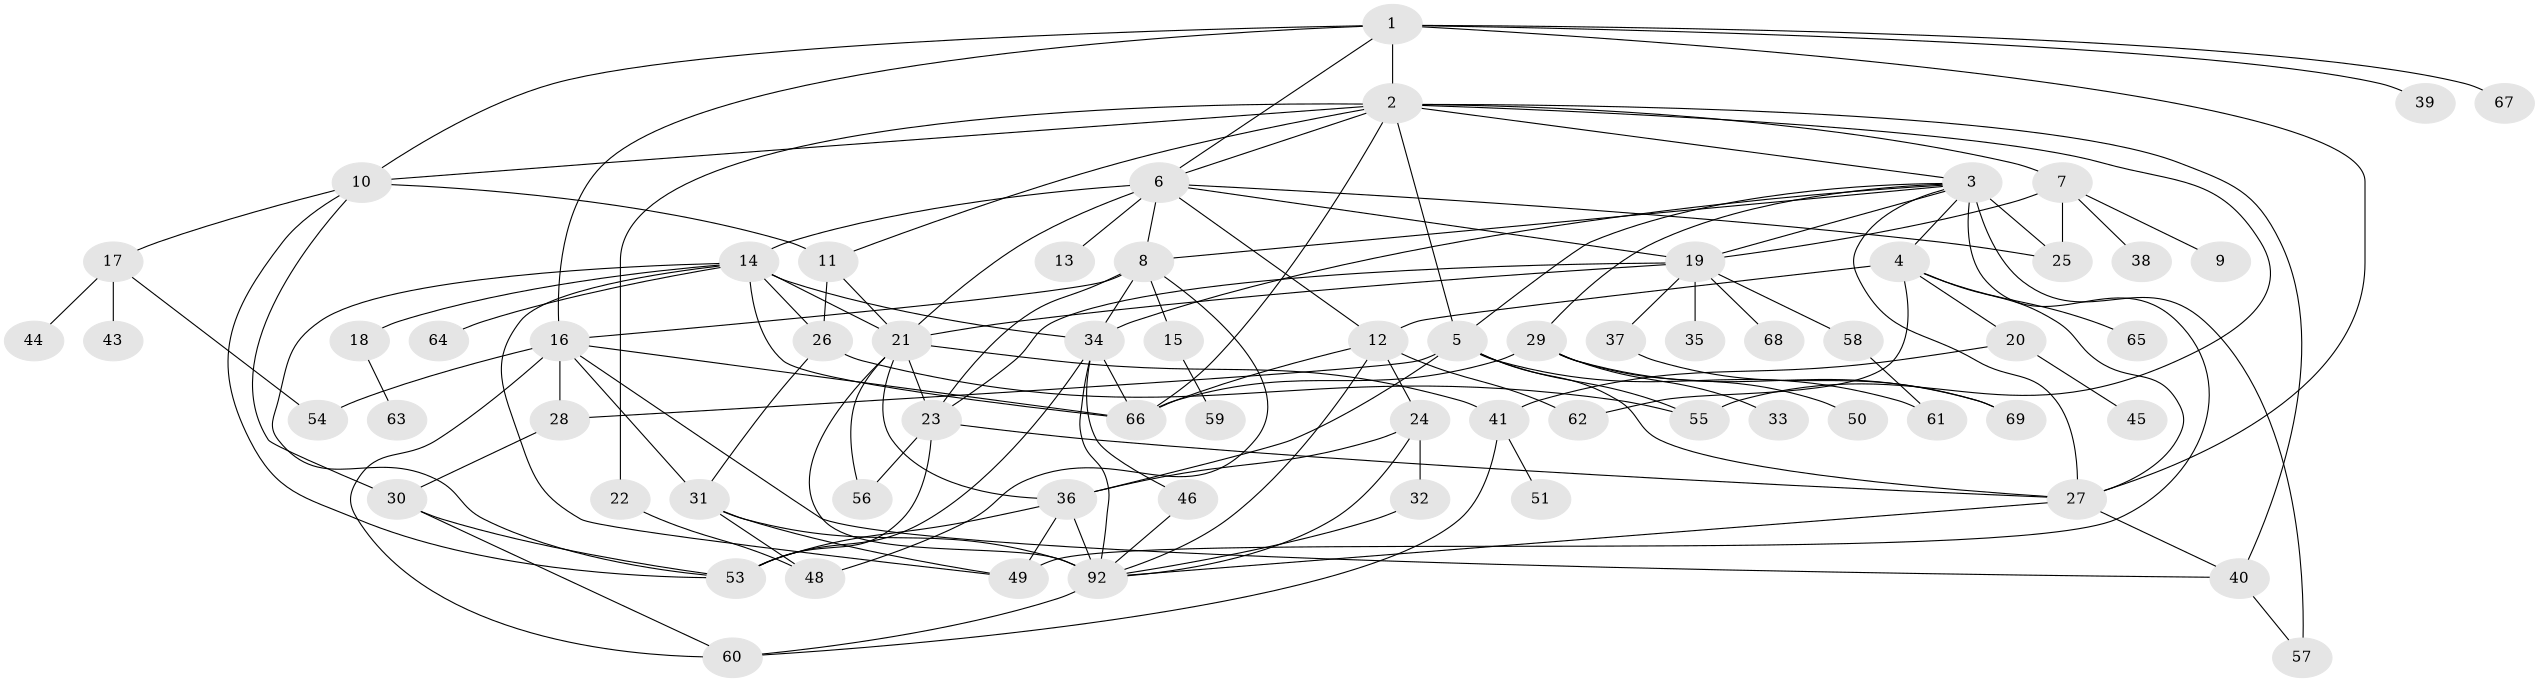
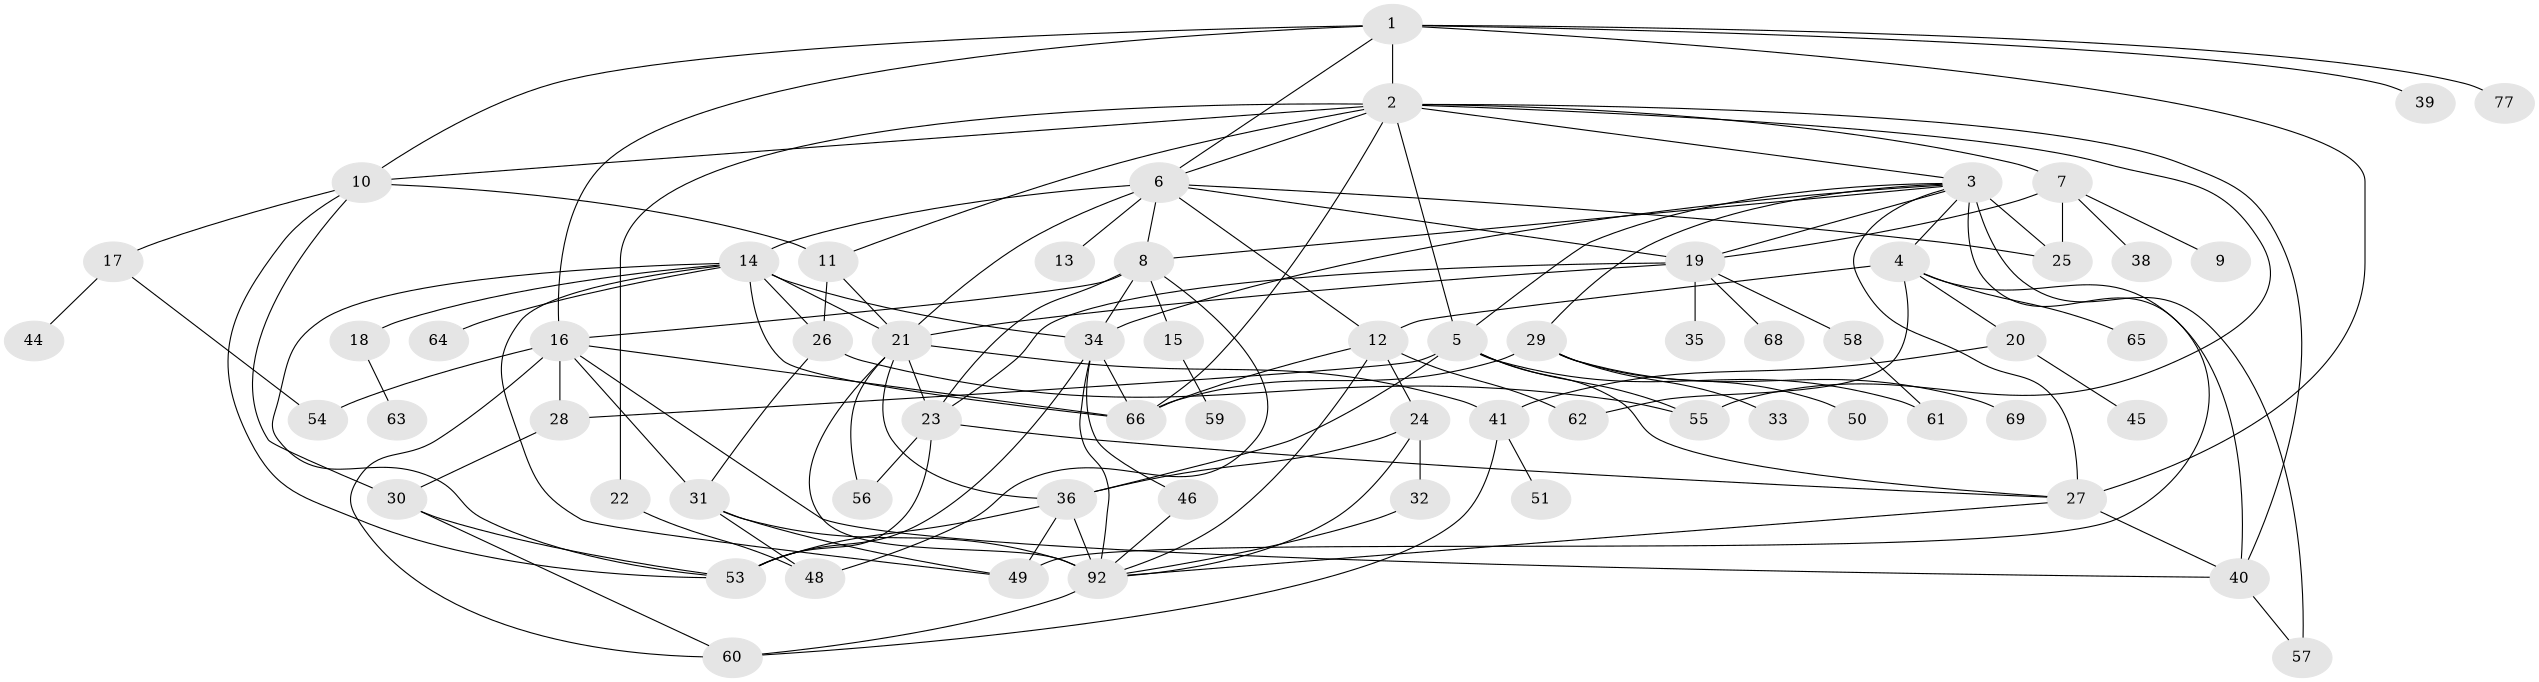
node "67": label "67" -> "77"
node "43": removed
node "37": removed
edge "4" -- "27": now "4" -- "40"
